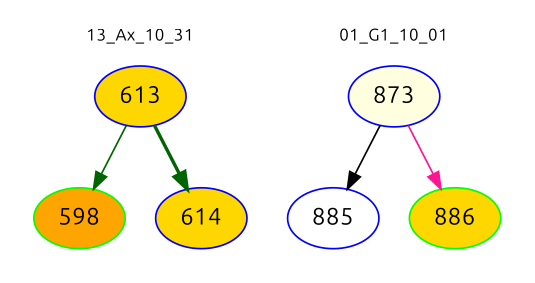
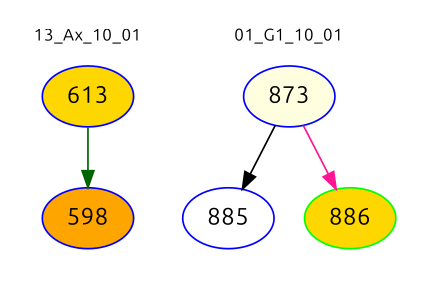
cluster "13_Ax_10_31": label "13_Ax_10_31" -> "13_Ax_10_01"
node "598": color green -> blue
node "614": removed
